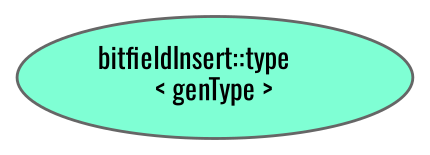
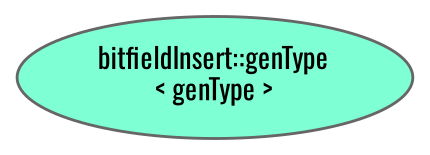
node "bitfieldInsert::type < genType >": label "bitfieldInsert::type < genType >" -> "bitfieldInsert::genType < genType >"
